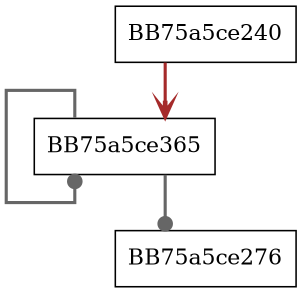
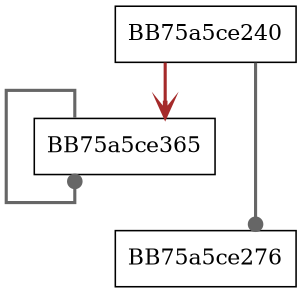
edge "BB75a5ce365" -> "BB75a5ce276": now "BB75a5ce240" -> "BB75a5ce276"
